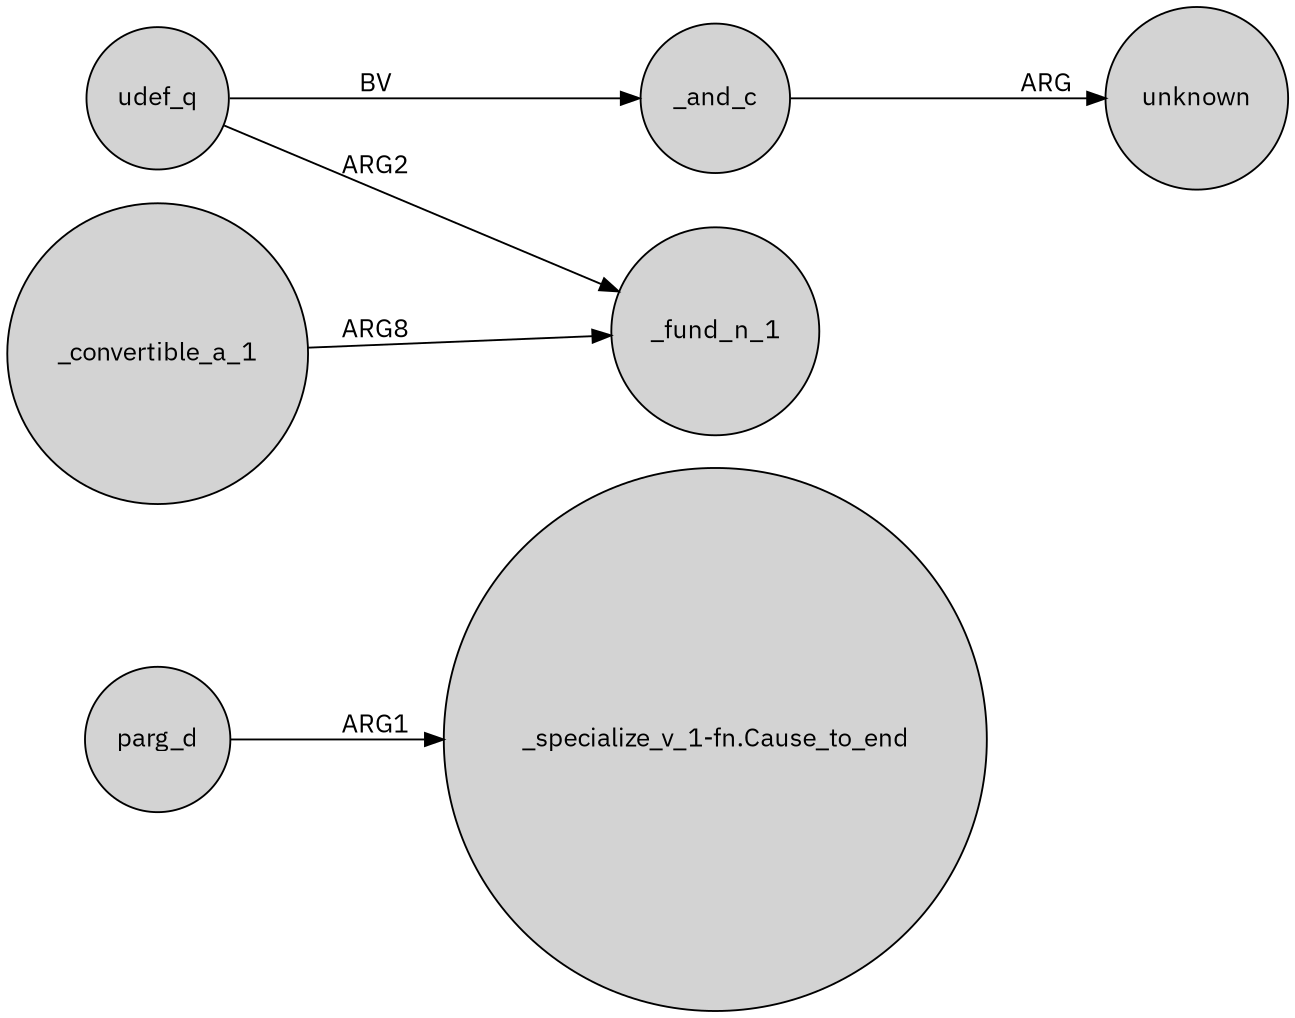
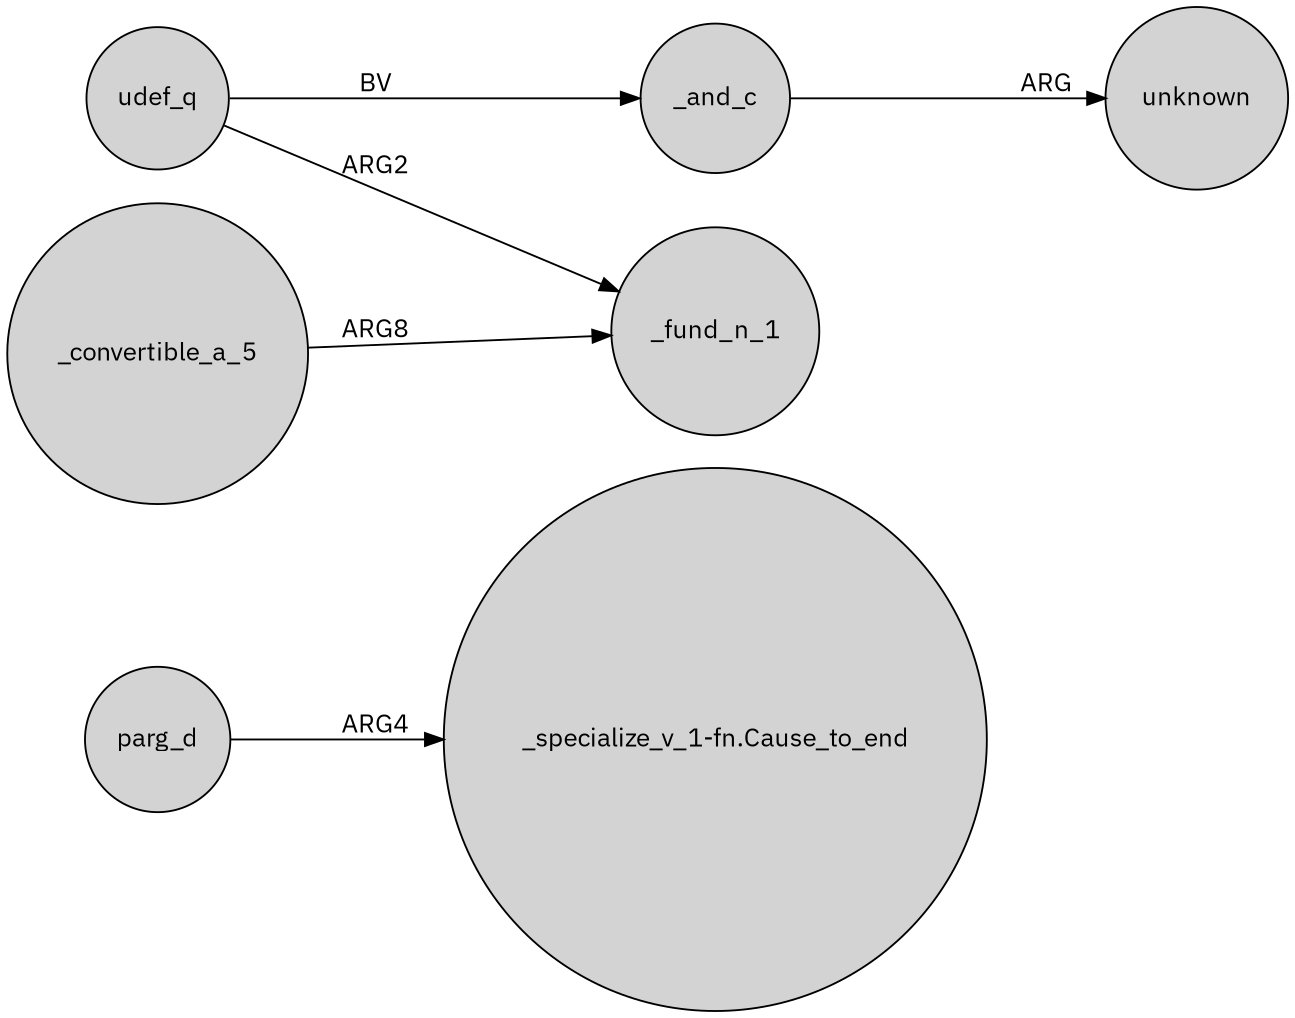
node "_convertible_a_1": label "_convertible_a_1" -> "_convertible_a_5"
edge "parg_d" -> "_specialize_v_1-fn.Cause_to_end": label "ARG1" -> "ARG4"
